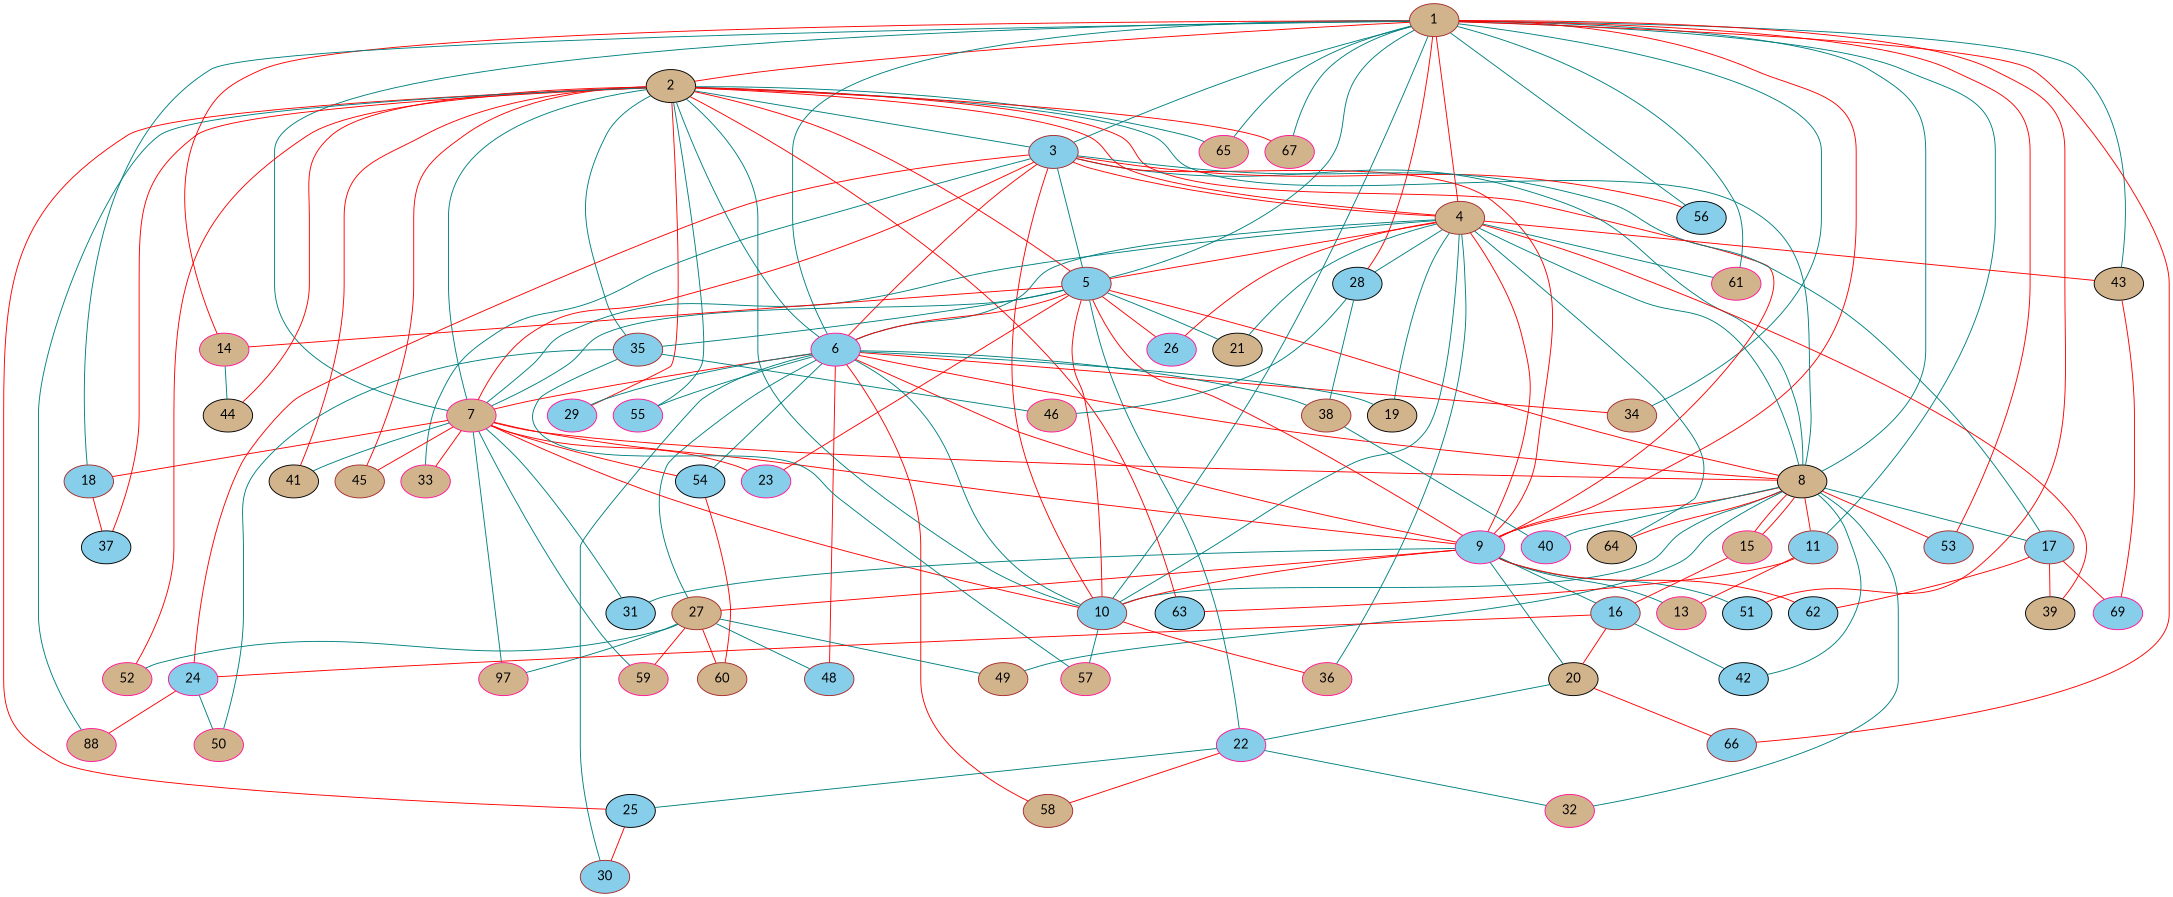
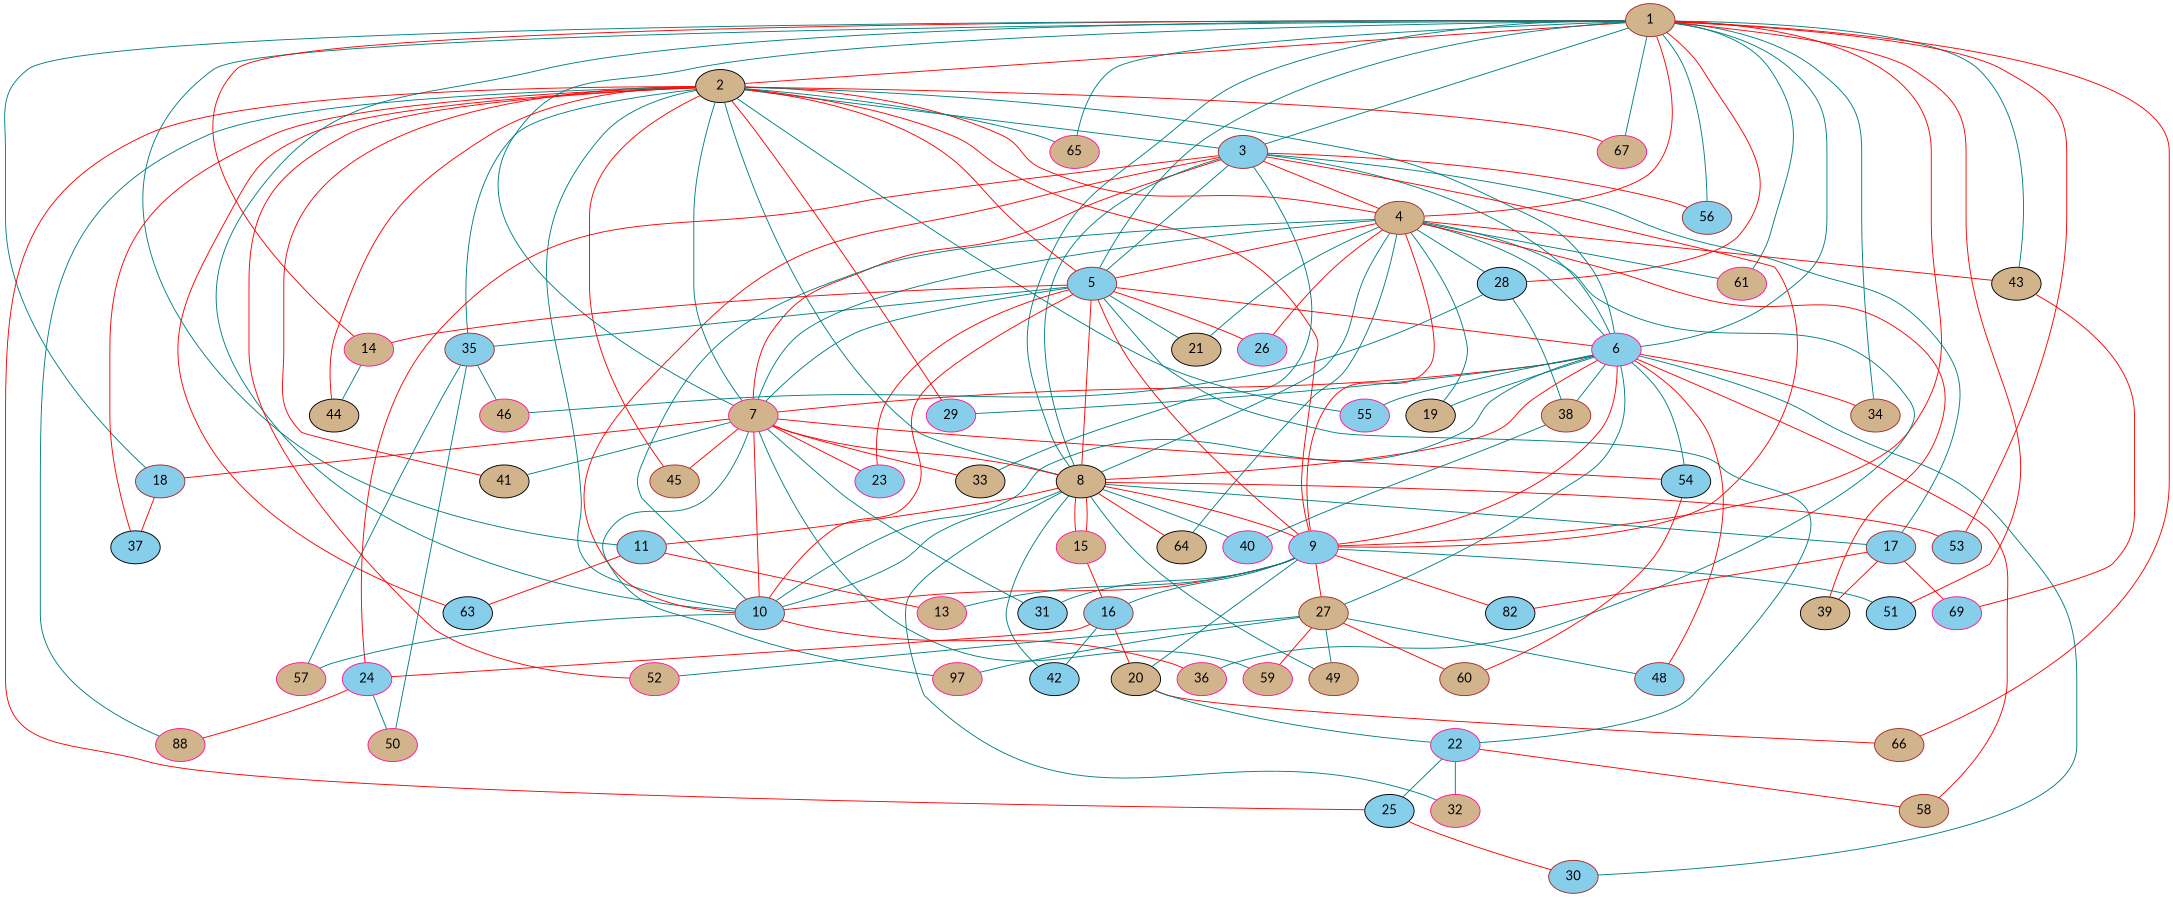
node "56": color black -> brown
edge "3" -- "6": color red -> teal
node "33": color deeppink -> black
edge "7" -- "9": removed
node "62": label "62" -> "82"
node "66": fillcolor skyblue -> tan
